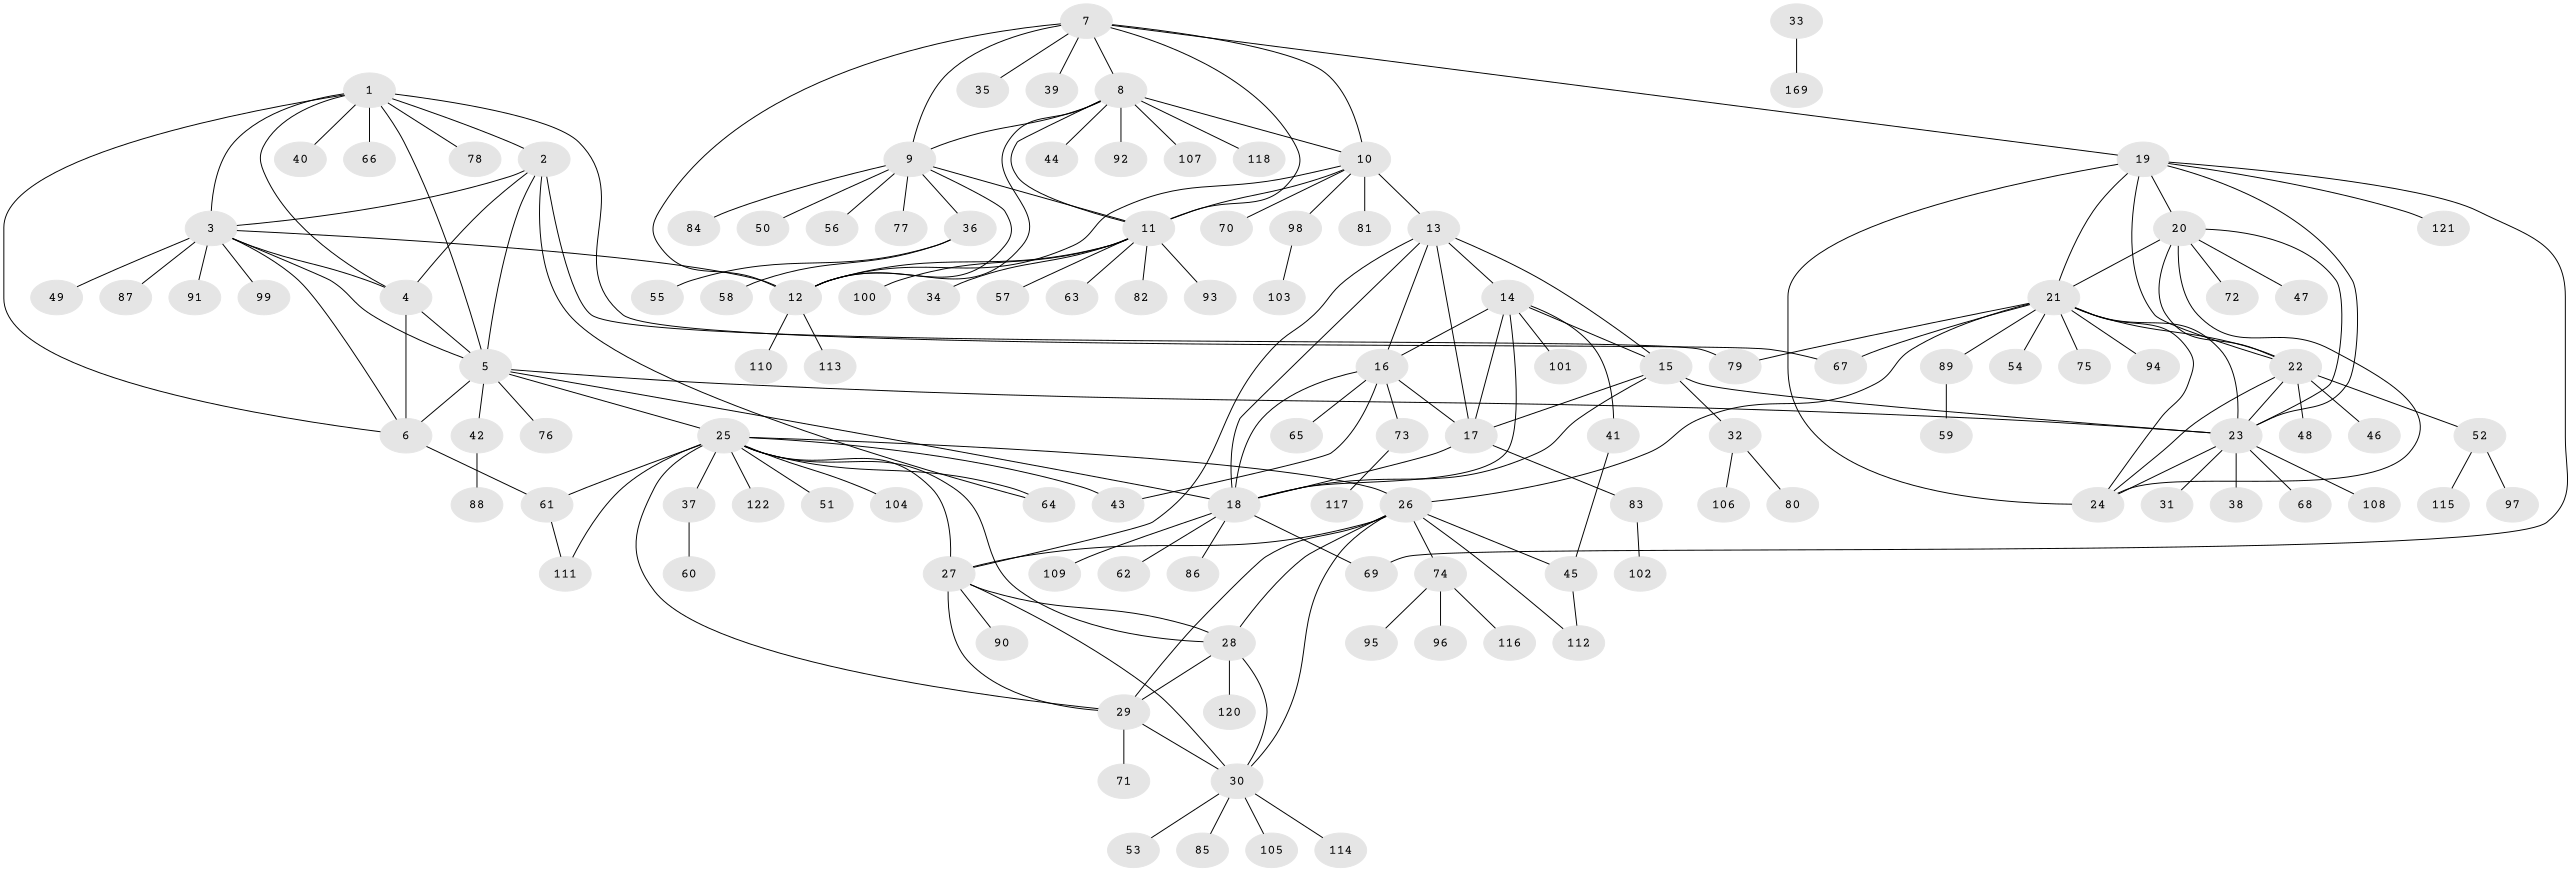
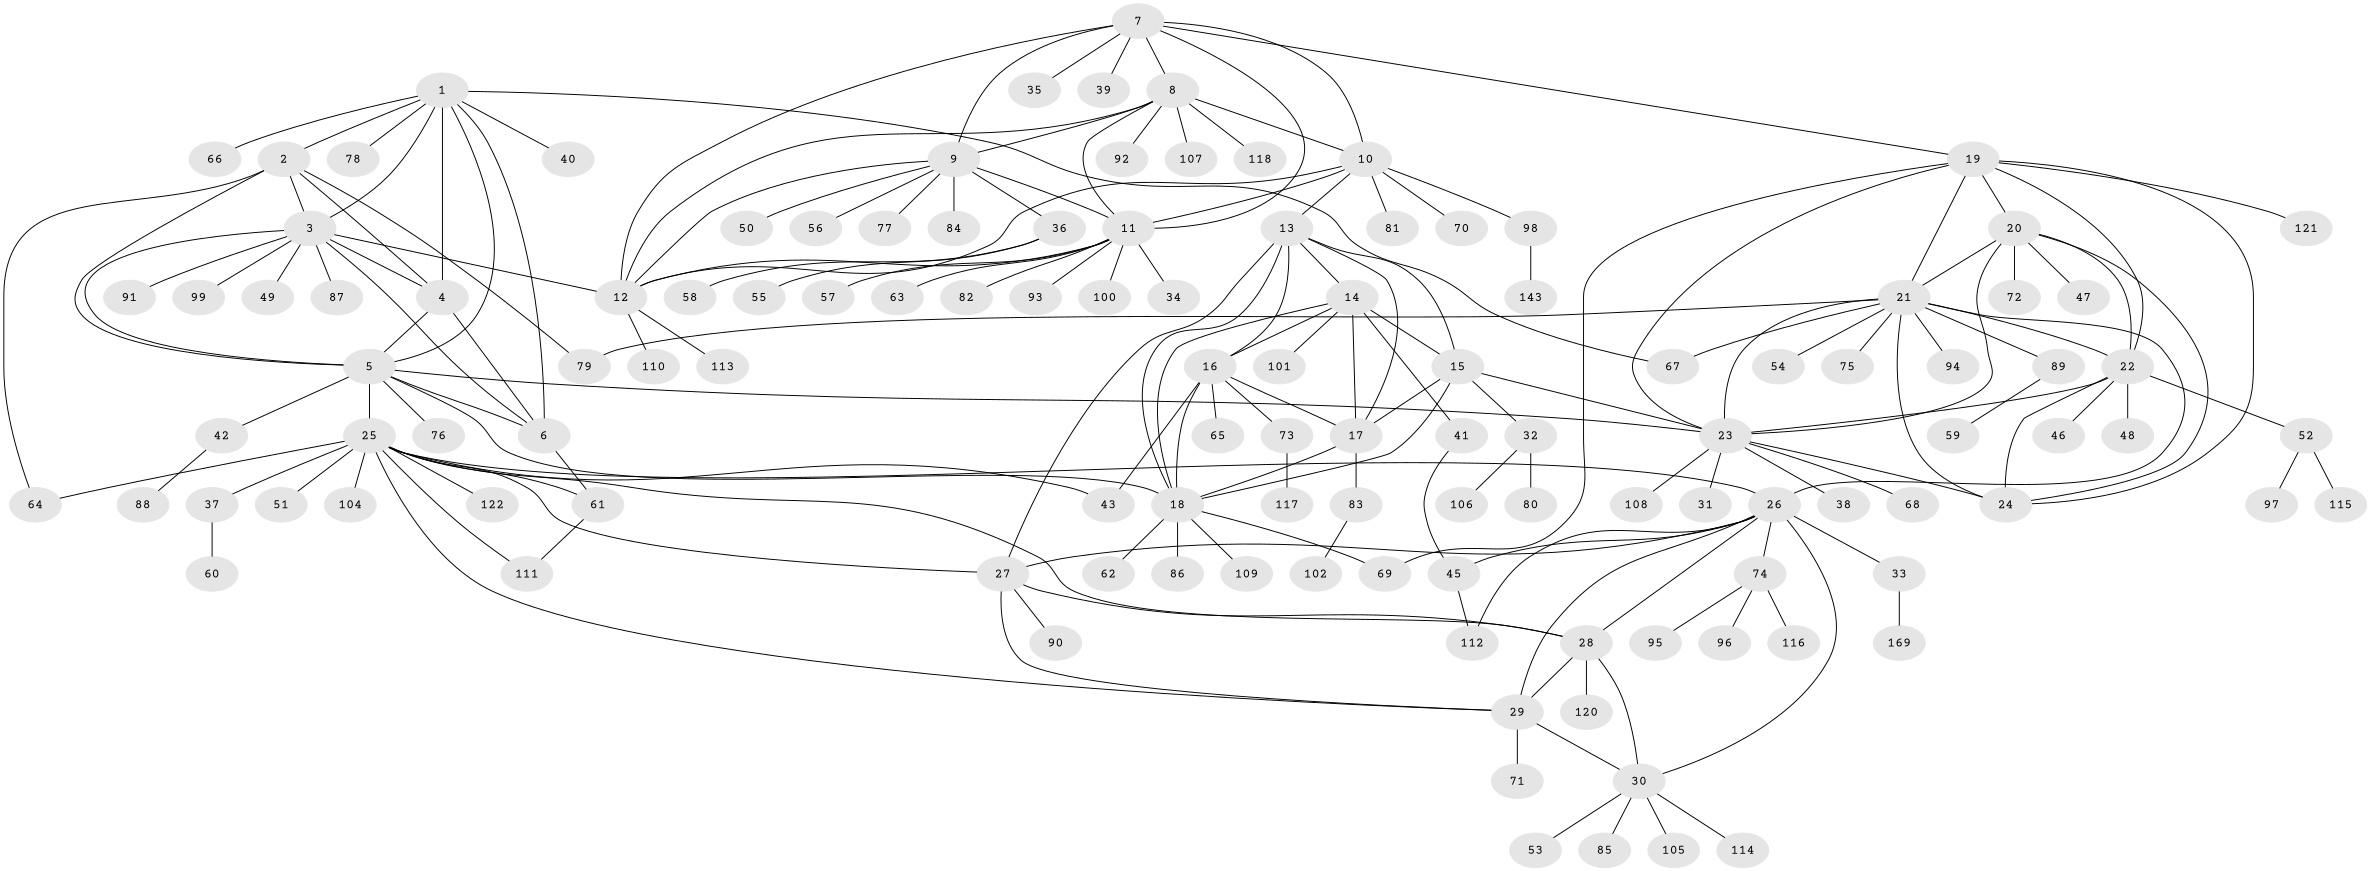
node "44": removed
node "103": label "103" -> "143"
edge "26" -- "33": added
edge "27" -- "30": removed
